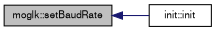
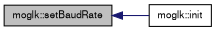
node "init::init": label "init::init" -> "moglk::init"
